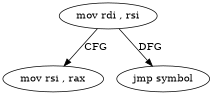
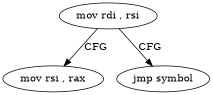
edge "mov rdi , rsi" -> "jmp symbol": label "DFG" -> "CFG"
